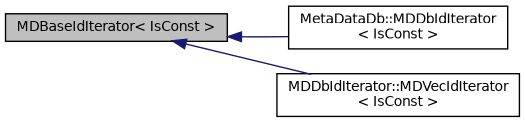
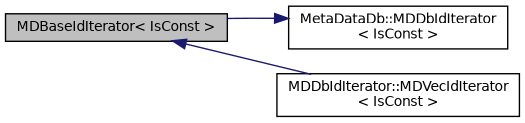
edge "MetaDataDb::MDDbIdIterator < IsConst >" -> "MDBaseIdIterator< IsConst >": reversed
